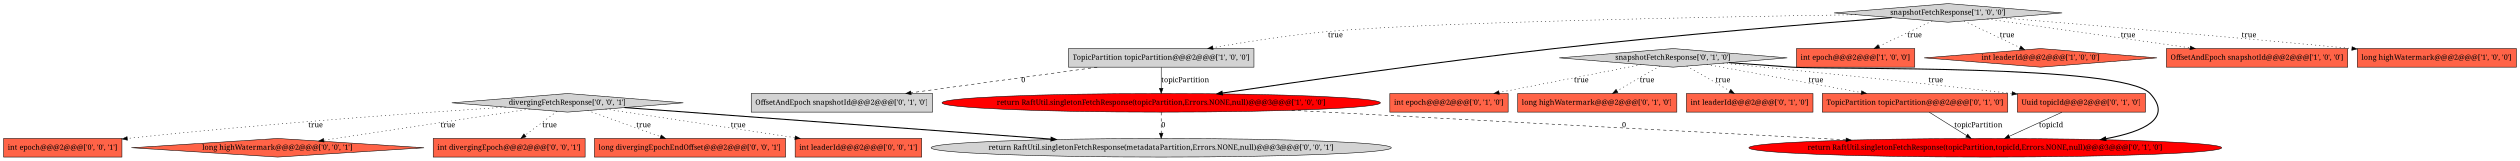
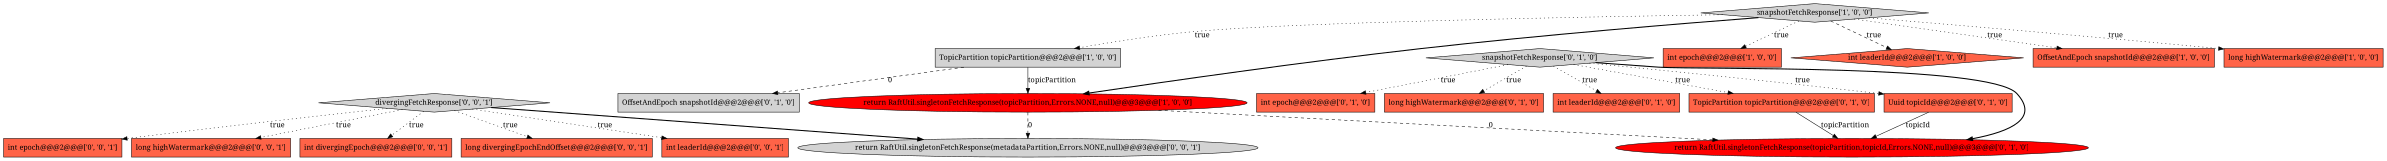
edge "snapshotFetchResponse['1', '0', '0']" -> "int leaderId@@@2@@@['1', '0', '0']": style dotted -> dashed
node "long highWatermark@@@2@@@['0', '0', '1']": shape diamond -> box
